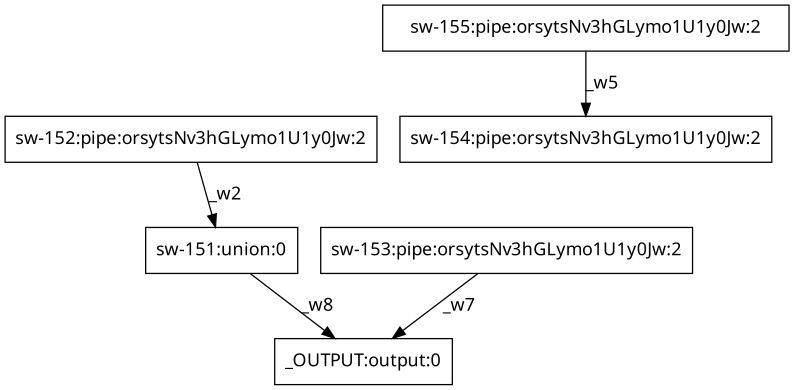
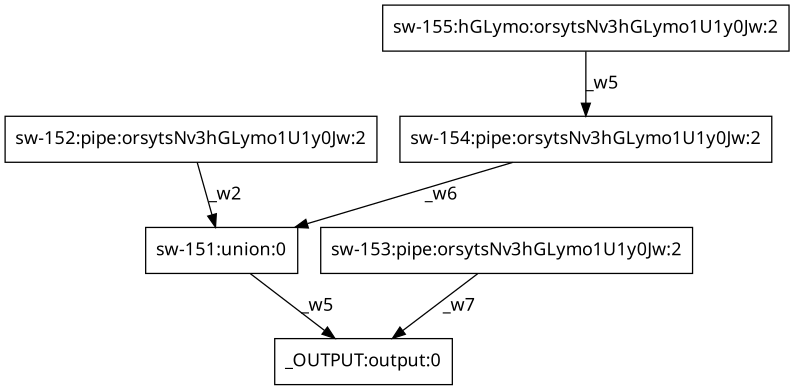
node "sw-155:pipe:orsytsNv3hGLymo1U1y0Jw:2": label "sw-155:pipe:orsytsNv3hGLymo1U1y0Jw:2" -> "sw-155:hGLymo:orsytsNv3hGLymo1U1y0Jw:2"
edge "sw-154:pipe:orsytsNv3hGLymo1U1y0Jw:2" -> "sw-151:union:0": added, label "_w6"
edge "sw-151:union:0" -> "_OUTPUT:output:0": label "_w8" -> "_w5"
